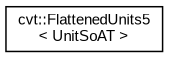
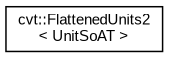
node "cvt::FlattenedUnits5 < UnitSoAT >": label "cvt::FlattenedUnits5 < UnitSoAT >" -> "cvt::FlattenedUnits2 < UnitSoAT >"
